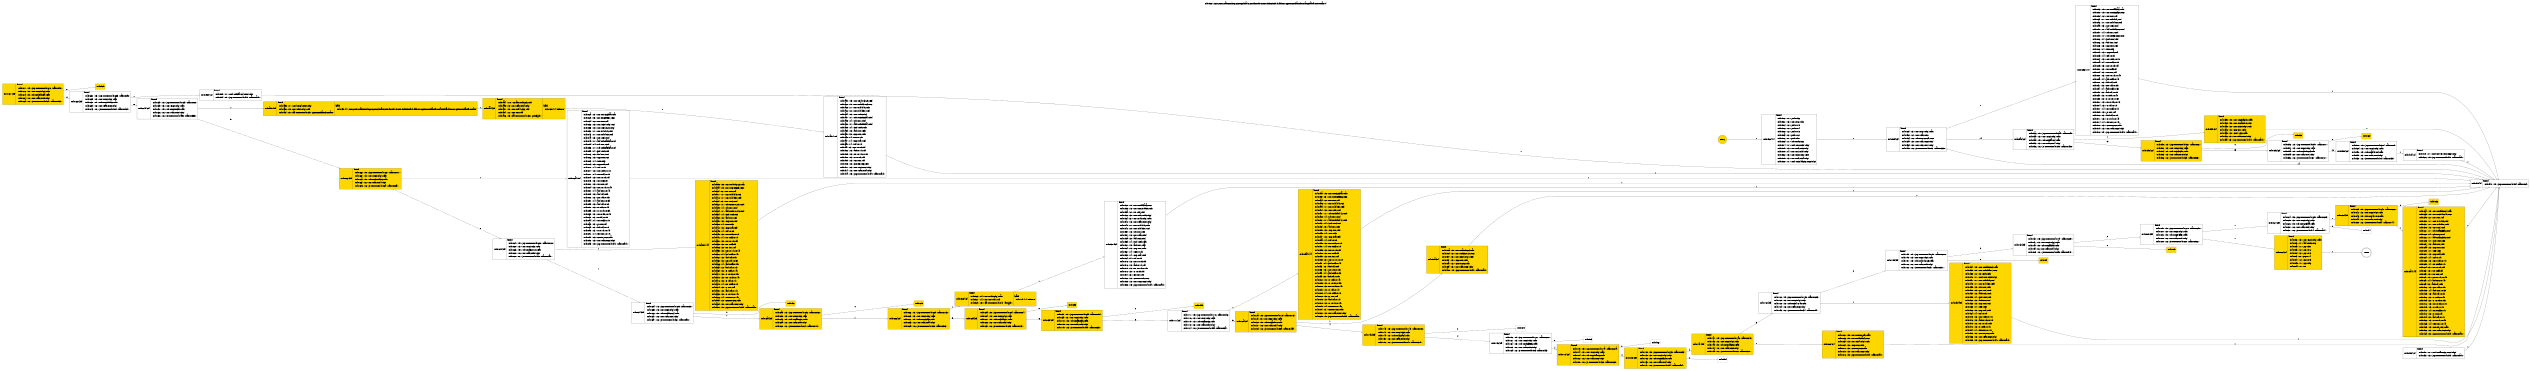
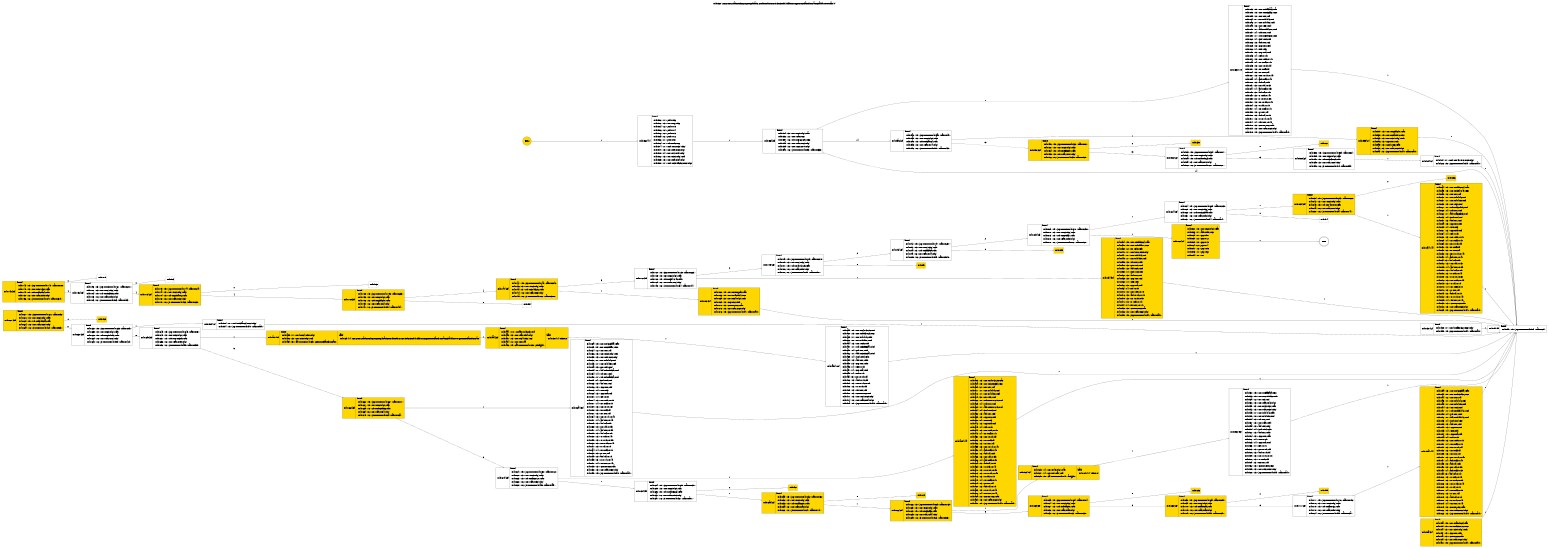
node "0x40172a [25]": removed
